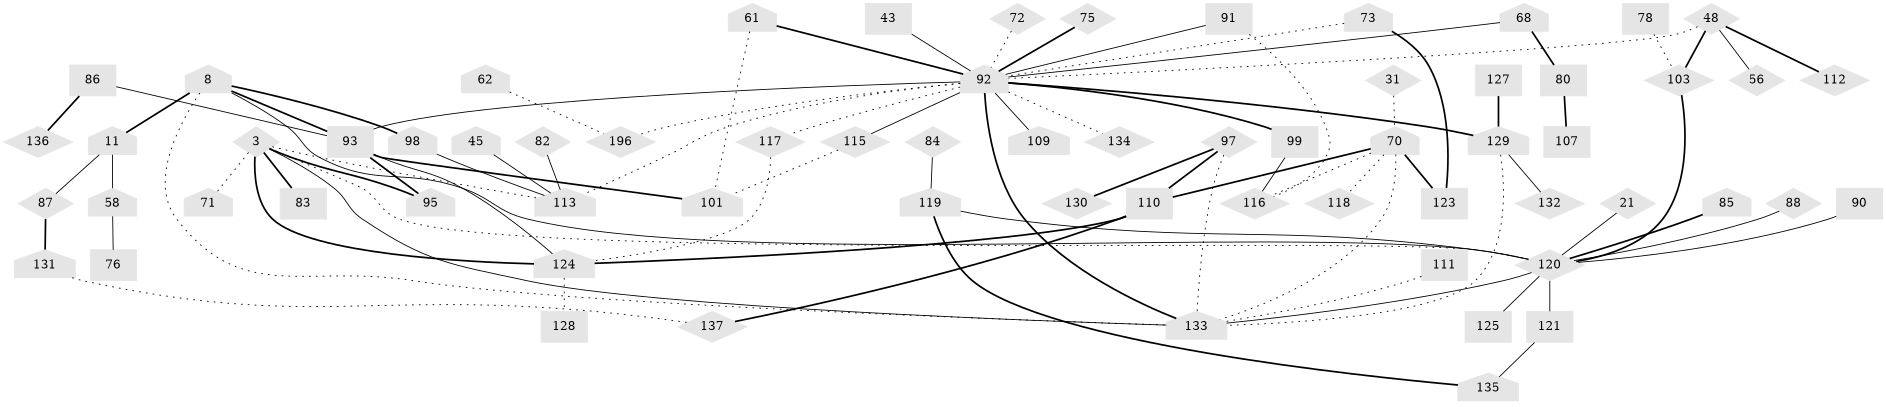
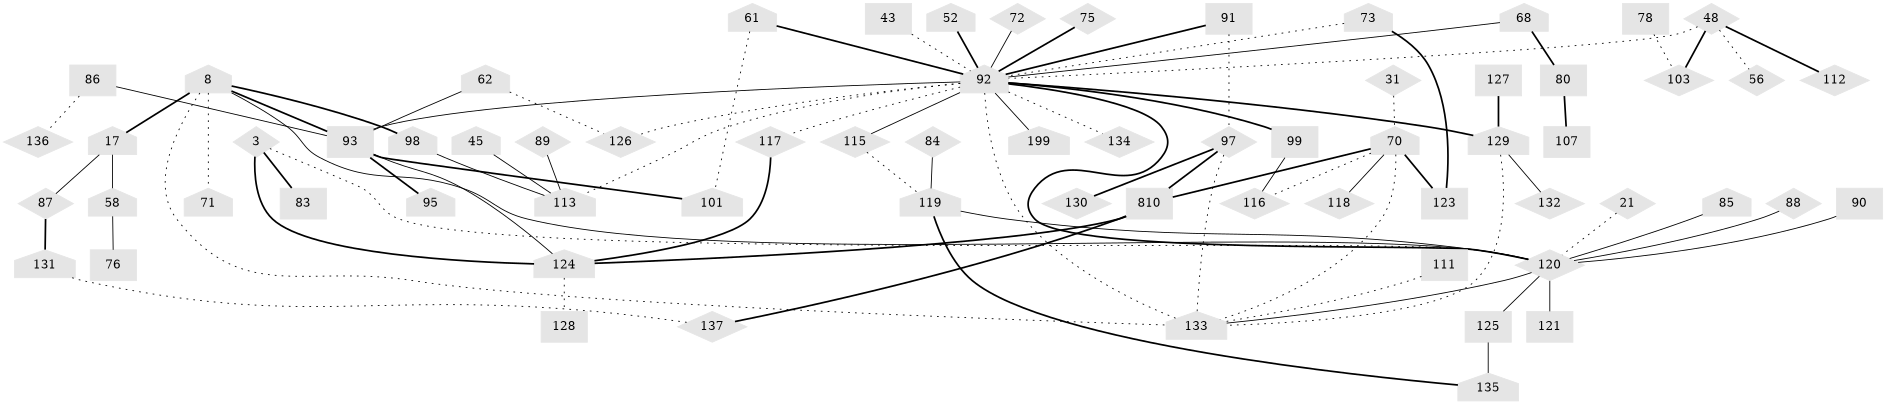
node "52": added
edge "72" -- "92": style dotted -> solid
edge "91" -- "92": style solid -> bold
edge "48" -- "56": style solid -> dotted
edge "43" -- "92": style solid -> dotted
edge "62" -- "93": added
edge "86" -- "136": style bold -> dotted
edge "91" -- "116": now "91" -- "97"
node "11": label "11" -> "17"
node "82": label "82" -> "89"
node "196": label "196" -> "126"
node "109": label "109" -> "199"
edge "3" -- "113": removed
edge "3" -- "71": now "8" -- "71"
edge "3" -- "95": removed
edge "115" -- "101": now "115" -- "119"
edge "70" -- "118": style dotted -> solid
node "110": label "110" -> "810"
edge "103" -- "120": now "92" -- "120"
edge "117" -- "124": style dotted -> bold
edge "21" -- "120": style solid -> dotted
edge "85" -- "120": style bold -> solid
edge "92" -- "133": style bold -> dotted
edge "3" -- "133": removed
edge "121" -- "135": now "125" -- "135"
